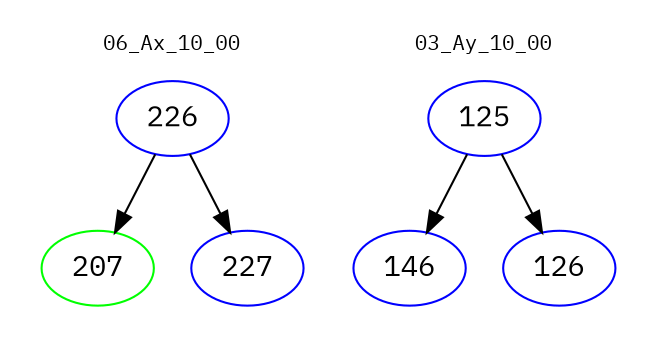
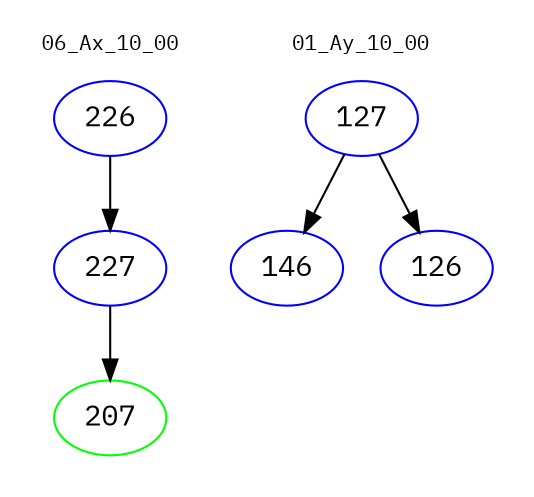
cluster "03_Ay_10_00": label "03_Ay_10_00" -> "01_Ay_10_00"
node "125": label "125" -> "127"
edge "226" -> "207": now "227" -> "207"
